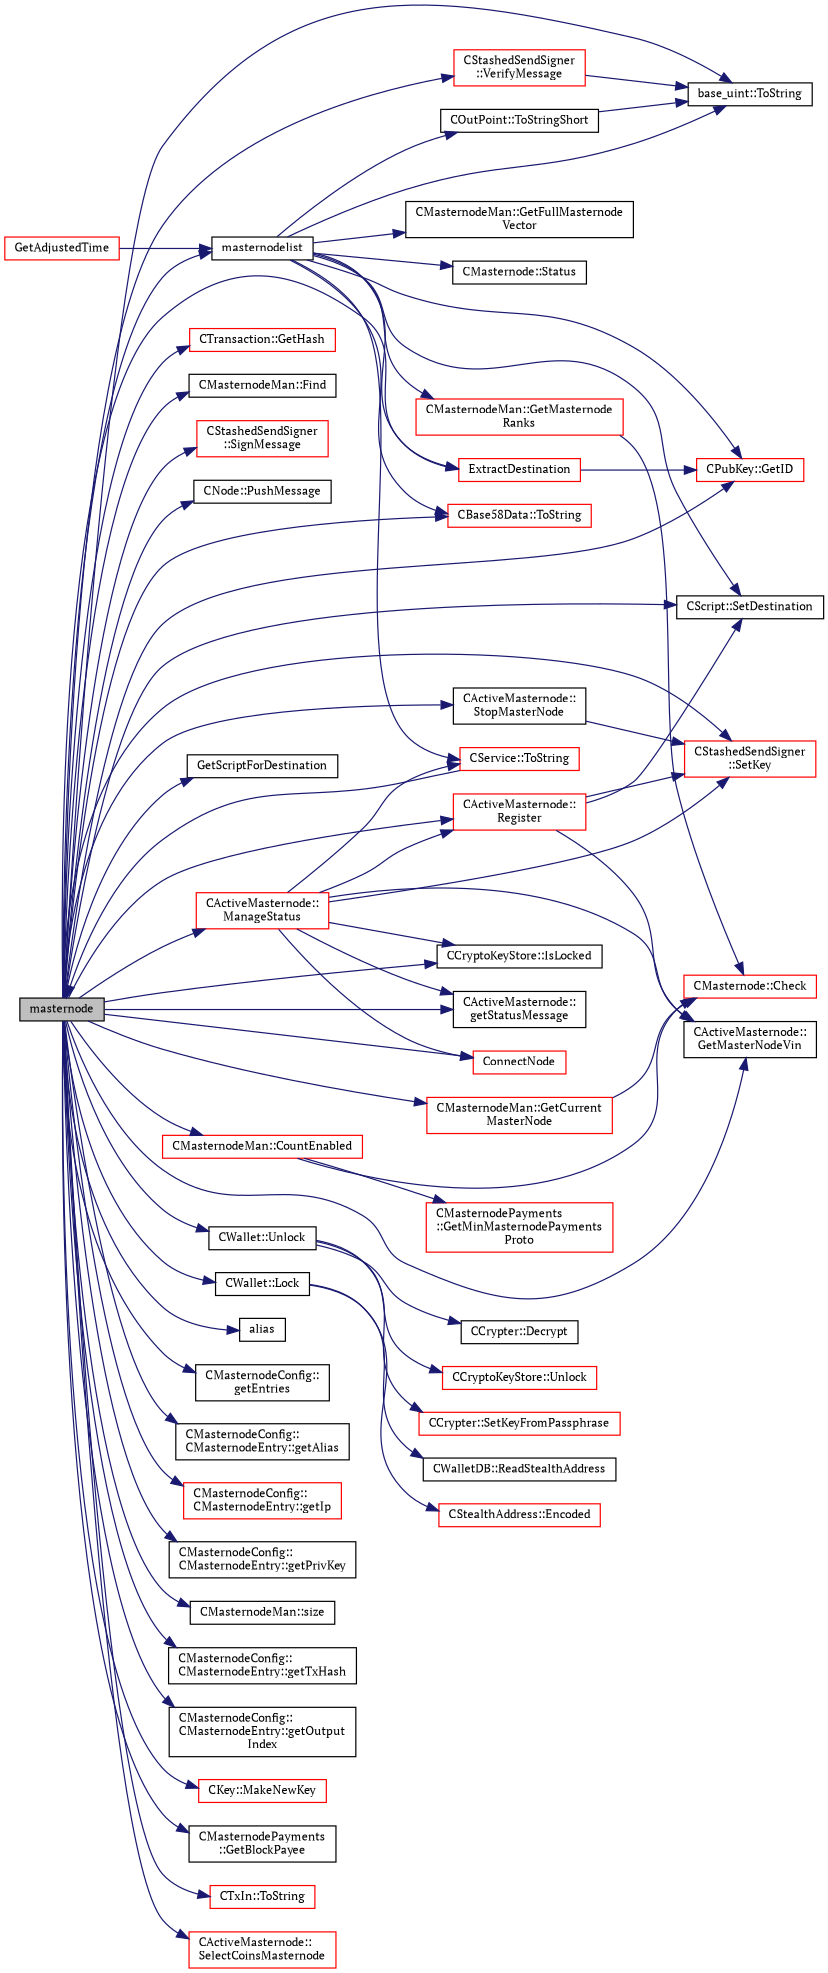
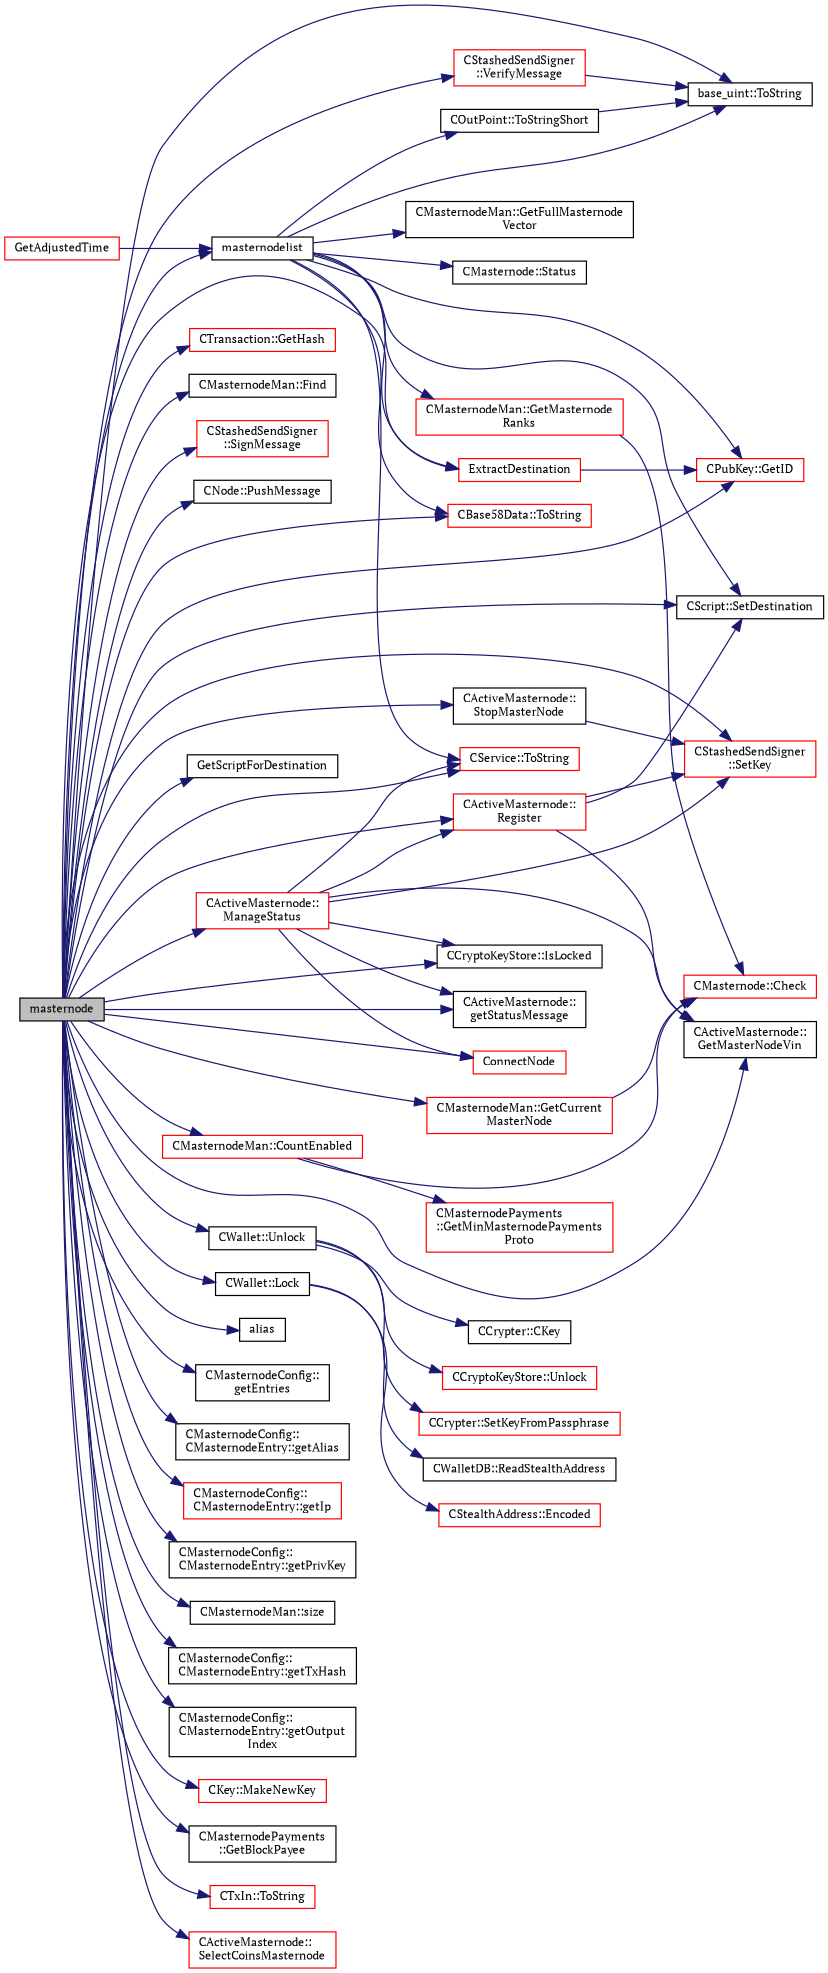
edge "CService::ToString" -> "masternode": reversed
node "CCrypter::Decrypt": label "CCrypter::Decrypt" -> "CCrypter::CKey"
